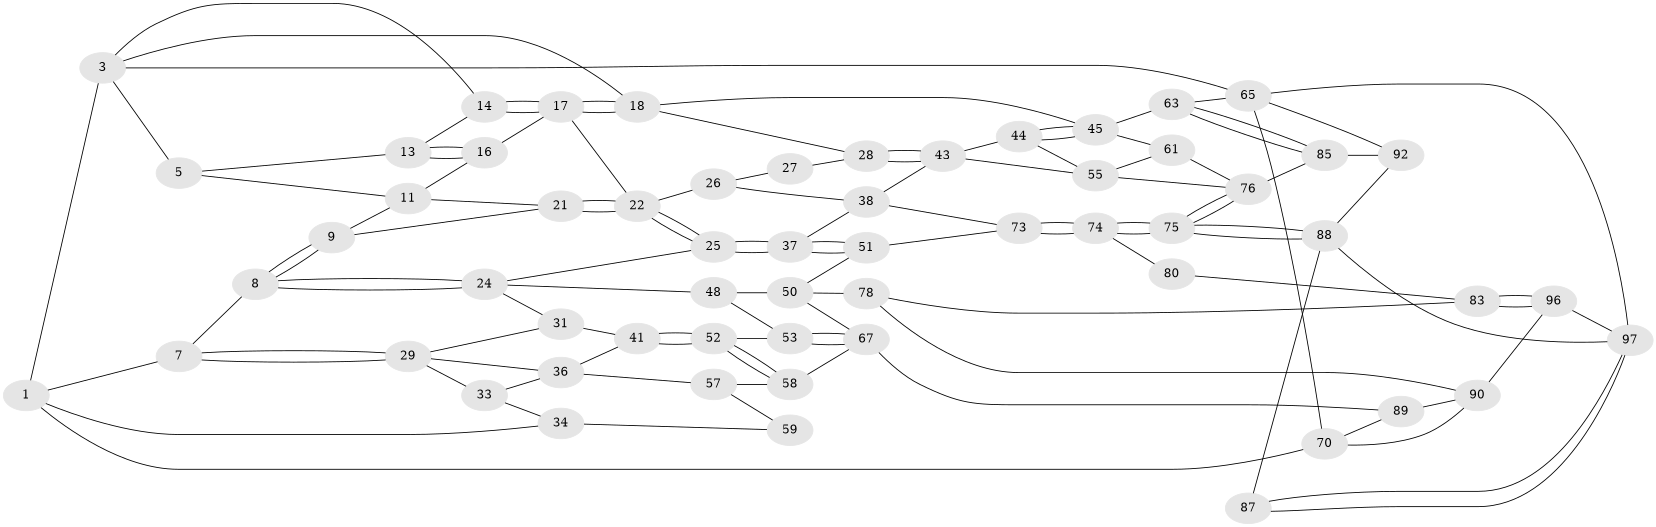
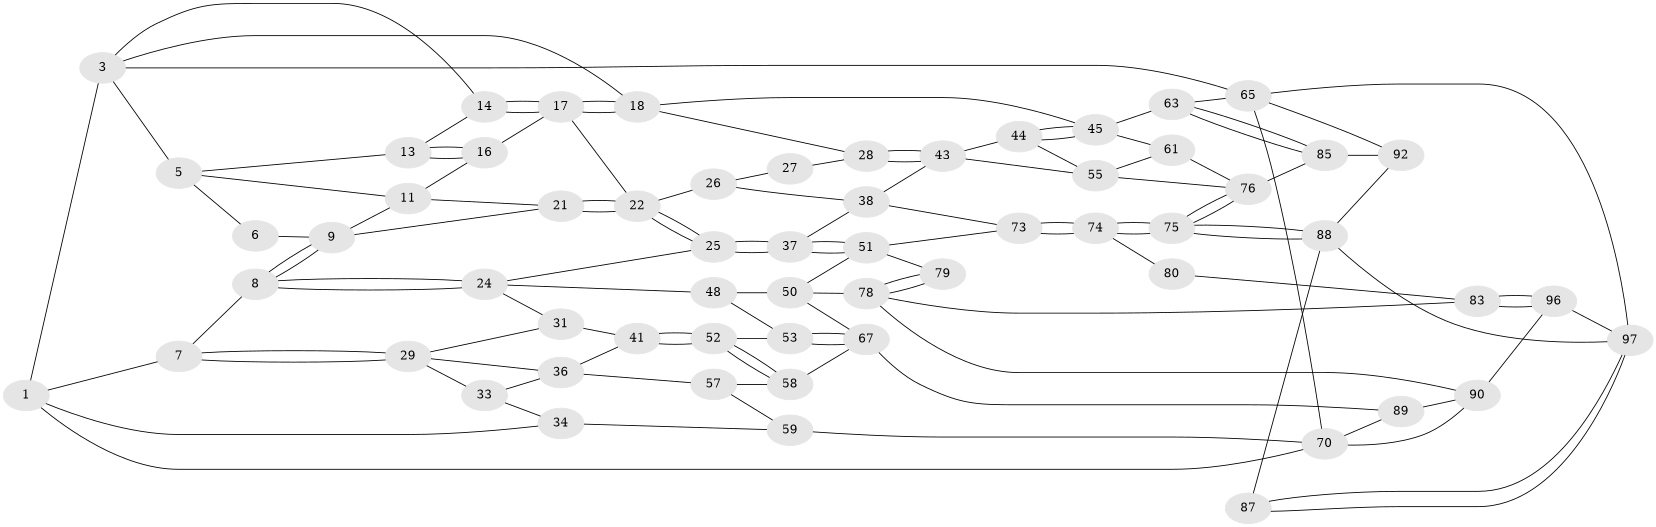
node "6": added
node "79": added
edge "59" -- "70": added
